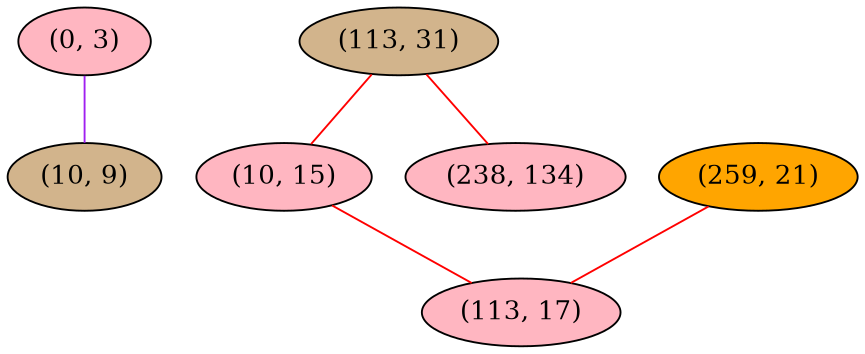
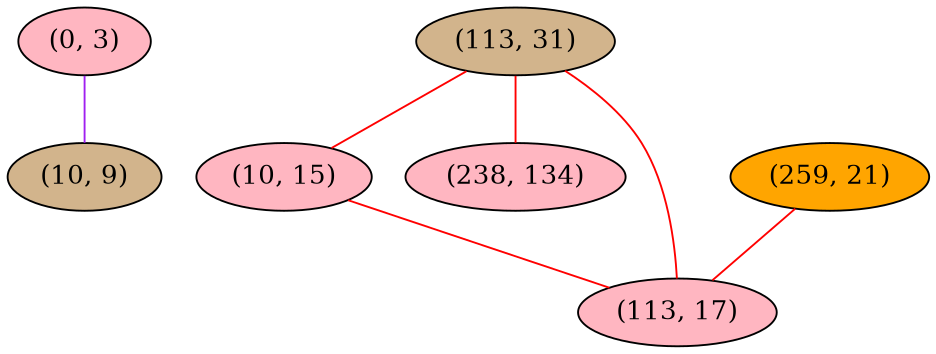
edge "(113, 31)" -- "(113, 17)": added
